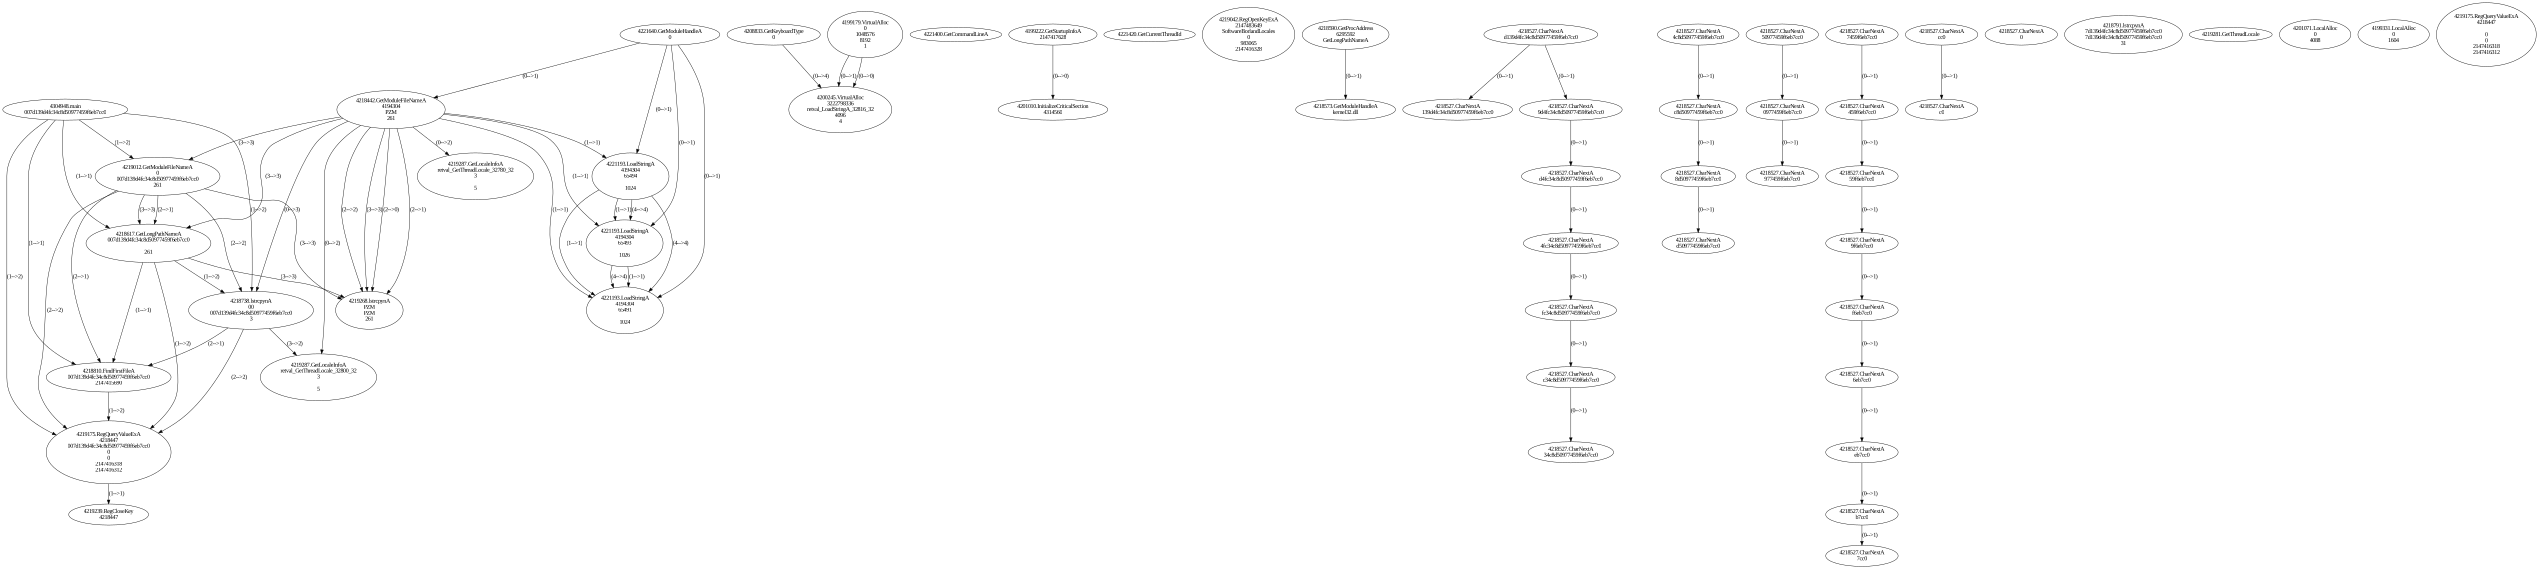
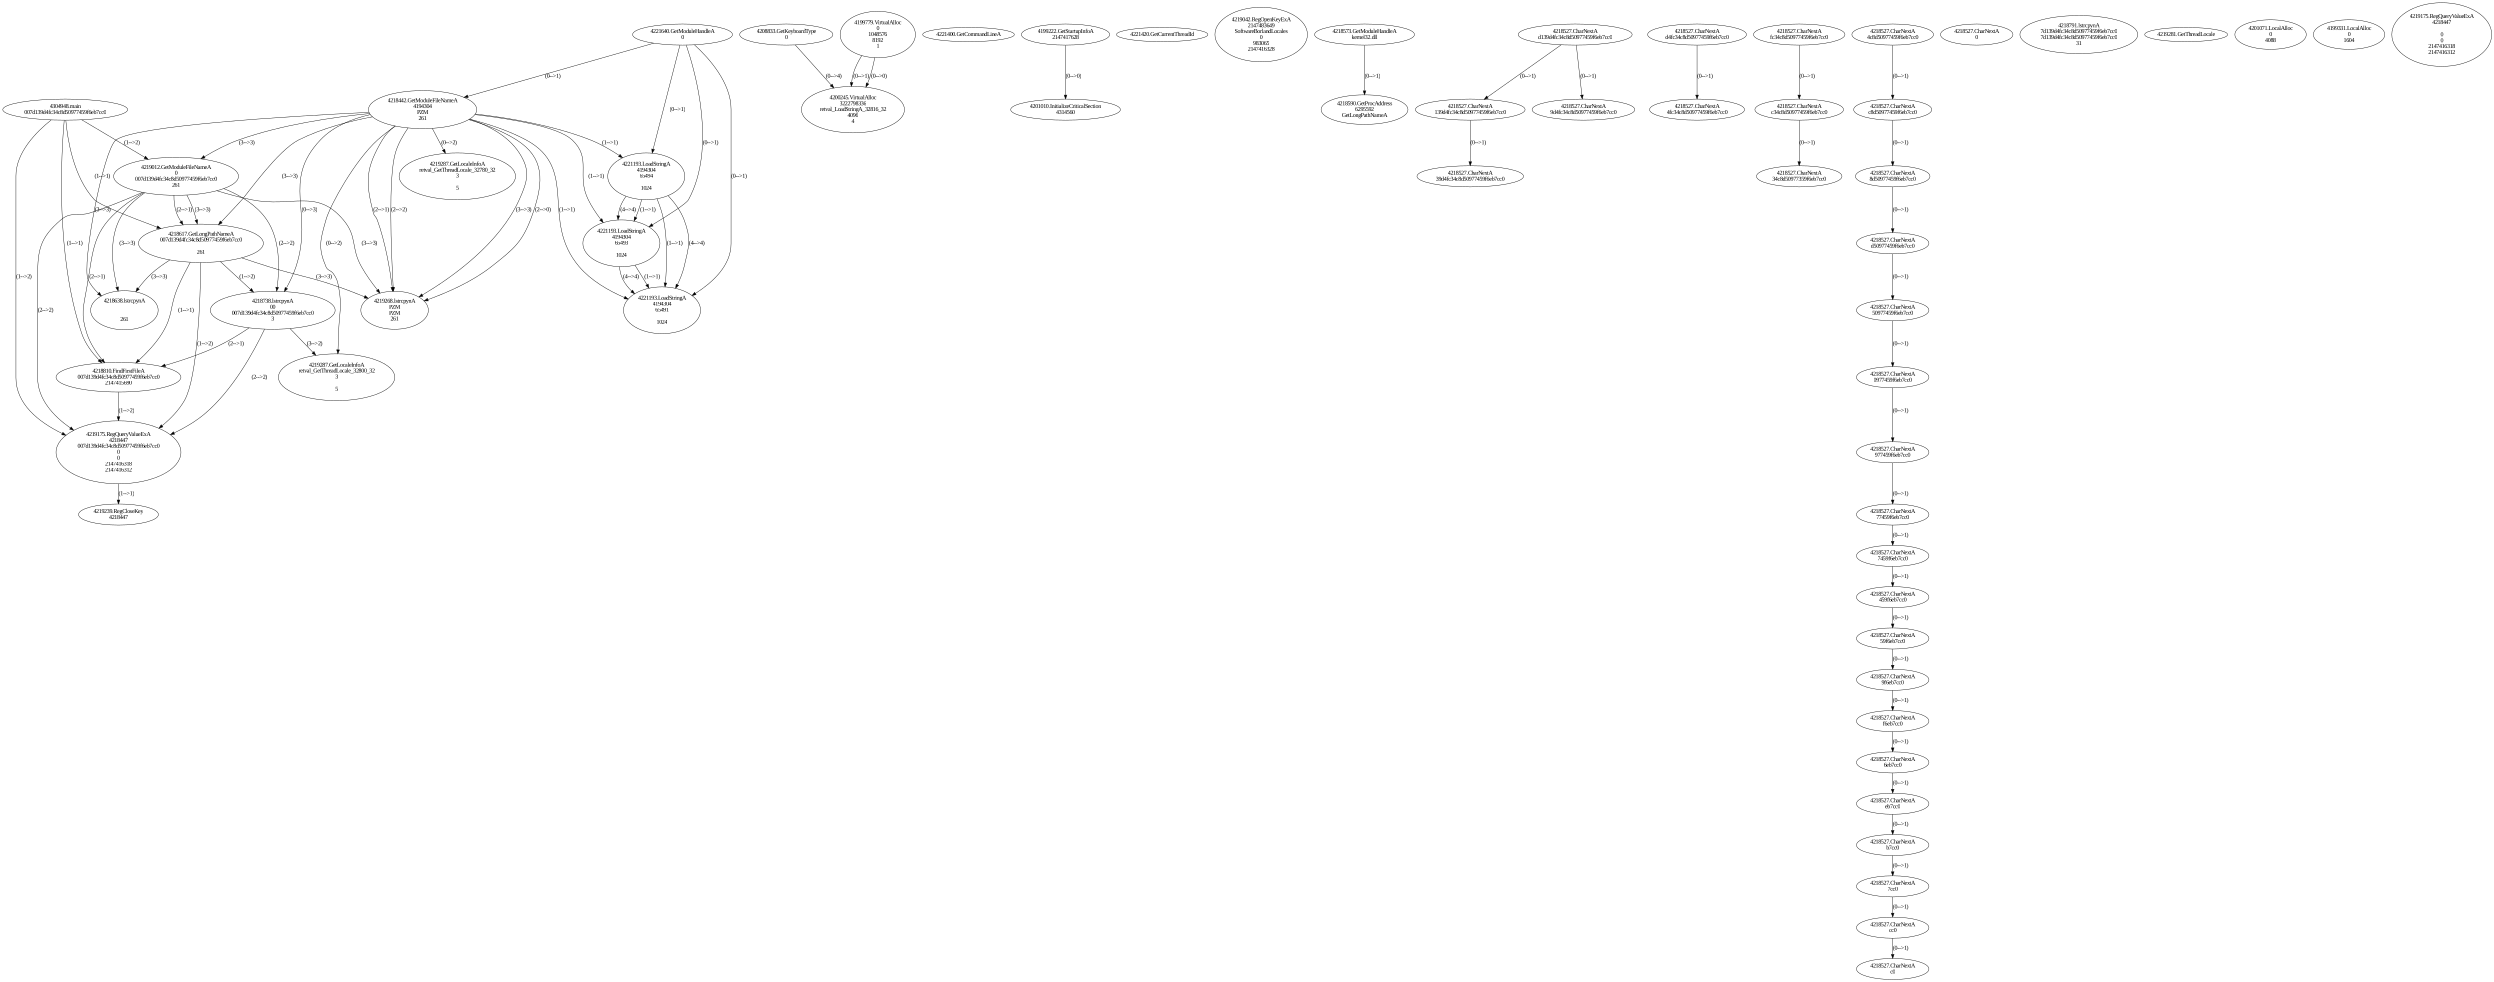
node "4199179.VirtualAlloc 0 1048576 8192 1": label "4199179.VirtualAlloc 0 1048576 8192 1" -> "4199779.VirtualAlloc 0 1048576 8192 1"
edge "4218590.GetProcAddress 6295592 GetLongPathNameA" -> "4218573.GetModuleHandleA kernel32.dll": reversed
edge "4218527.CharNextA 9d4fc34c8d50977459f6eb7cc0" -> "4218527.CharNextA d4fc34c8d50977459f6eb7cc0": removed, label "(0-->1)"
edge "4304948.main 007d139d4fc34c8d50977459f6eb7cc0" -> "4218738.lstrcpynA 00 007d139d4fc34c8d50977459f6eb7cc0 3": removed, label "(1-->2)"
node "4218527.CharNextA 39d4fc34c8d50977459f6eb7cc0": added
node "4221193.LoadStringA 4194304 65493 1026": label "4221193.LoadStringA 4194304 65493 1026" -> "4221193.LoadStringA 4194304 65493 1024"
edge "4218527.CharNextA 4fc34c8d50977459f6eb7cc0" -> "4218527.CharNextA fc34c8d50977459f6eb7cc0": removed, label "(0-->1)"
edge "4218527.CharNextA d50977459f6eb7cc0" -> "4218527.CharNextA 50977459f6eb7cc0": added, label "(0-->1)"
node "4218638.lstrcpynA 261": added
node "4218527.CharNextA 34c8d50977459f6eb7cc0": label "4218527.CharNextA 34c8d50977459f6eb7cc0" -> "4218527.CharNextA 34c8d50977359f6eb7cc0"
node "4218527.CharNextA 77459f6eb7cc0": added
edge "4218527.CharNextA 7cc0" -> "4218527.CharNextA cc0": added, label "(0-->1)"
